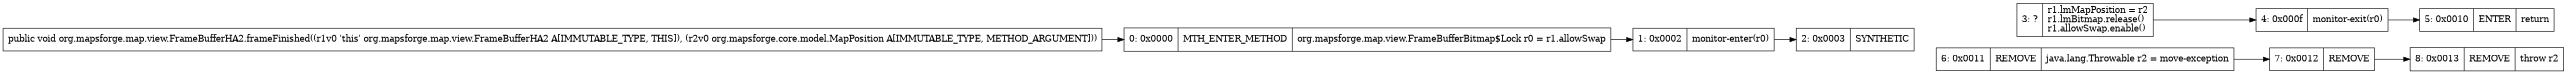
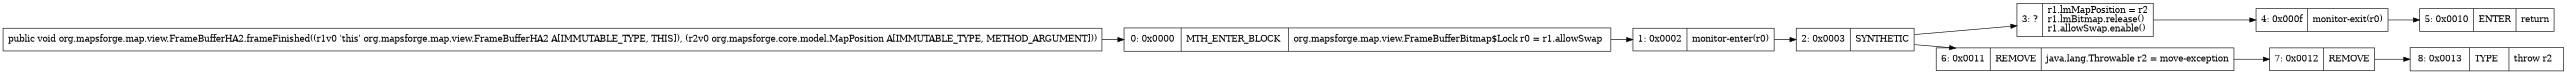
edge "2: 0x0003" -> "3: ?": added
node "0: 0x0000": text "MTH_ENTER_METHOD" -> "MTH_ENTER_BLOCK"
edge "2: 0x0003" -> "6: 0x0011": added
node "8: 0x0013": text "REMOVE" -> "TYPE"
